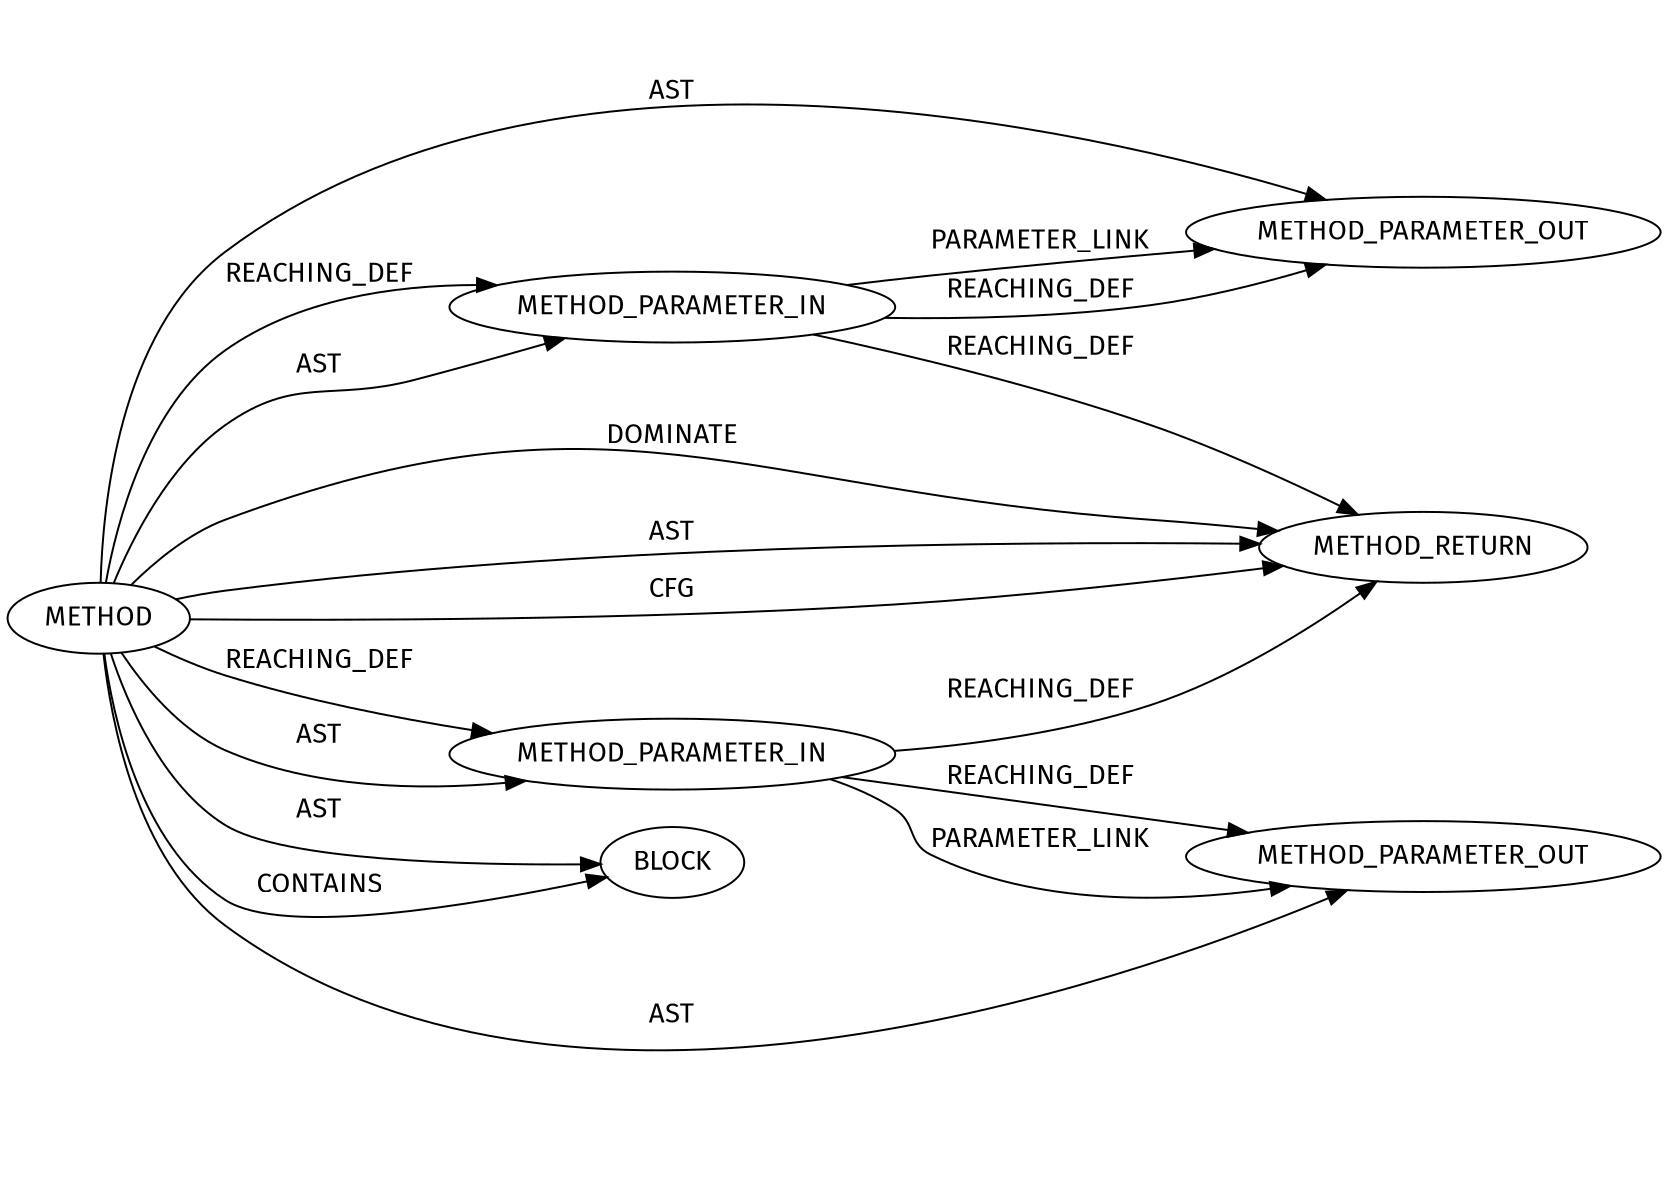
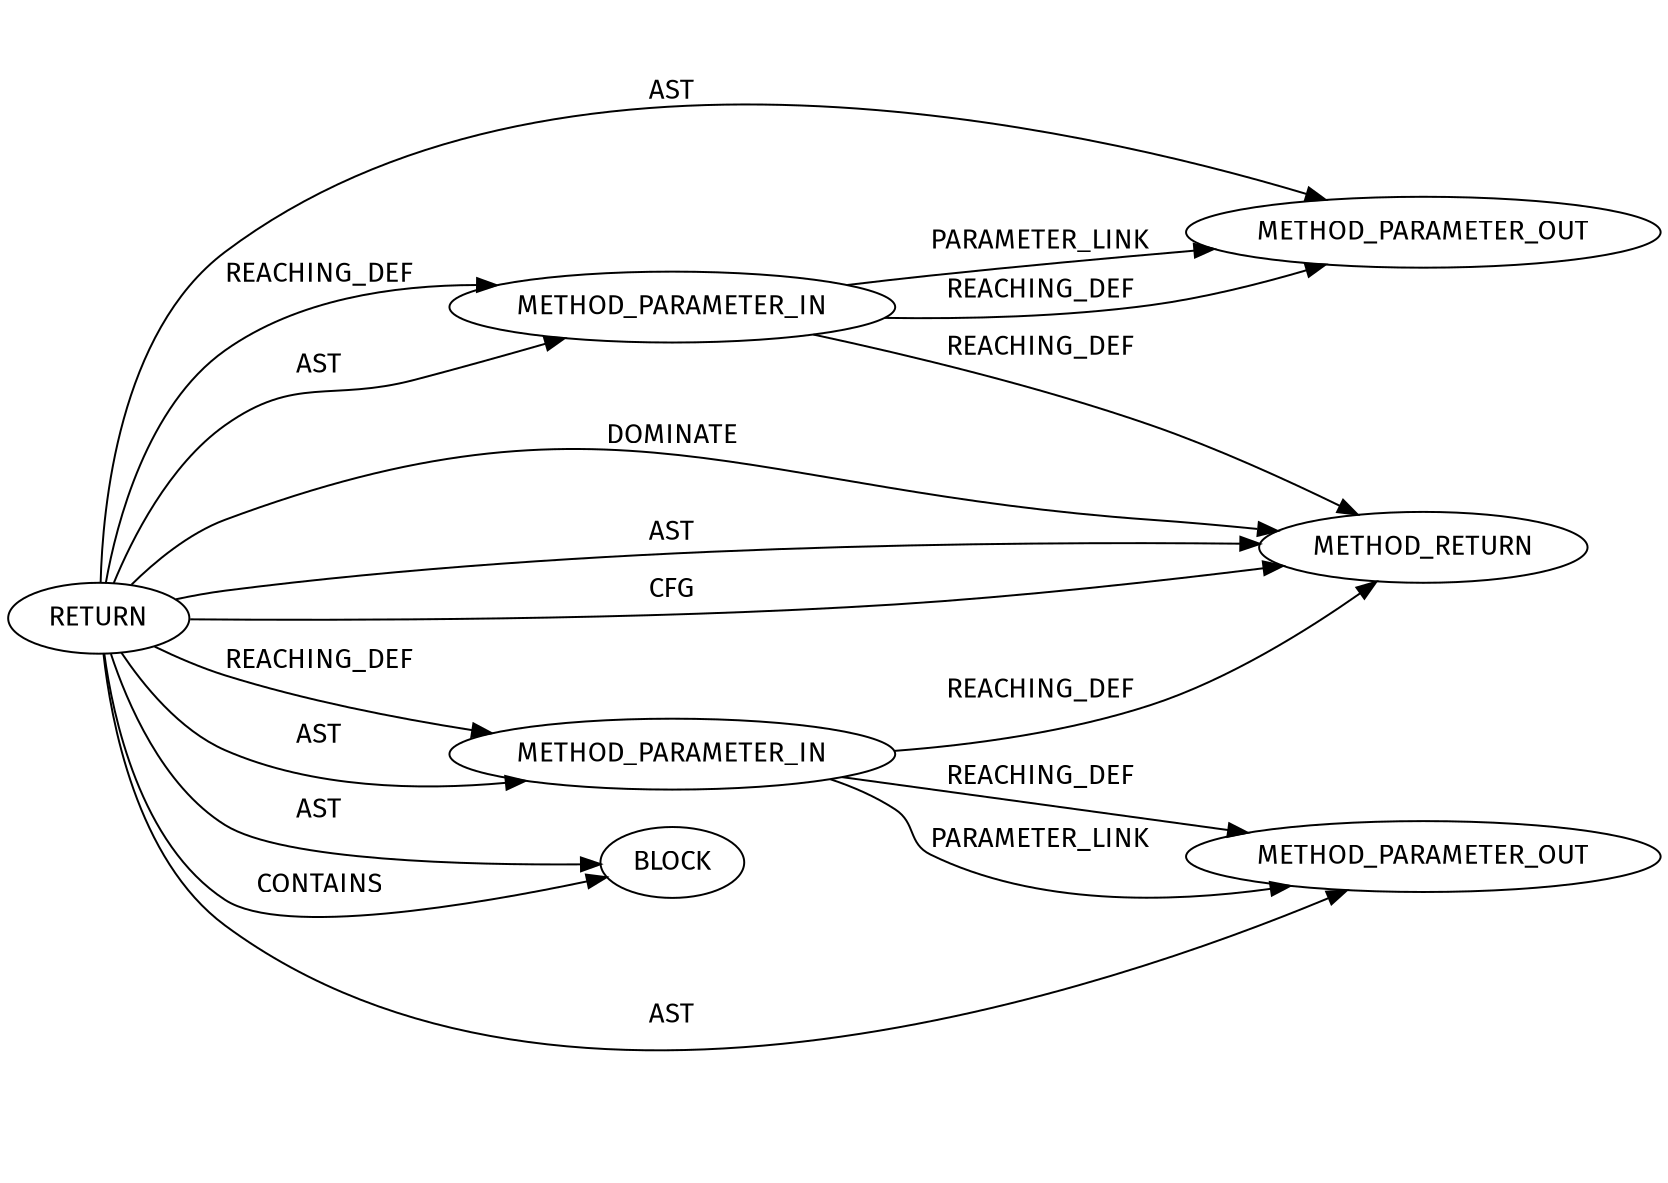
node "METHOD": label "METHOD" -> "RETURN"
